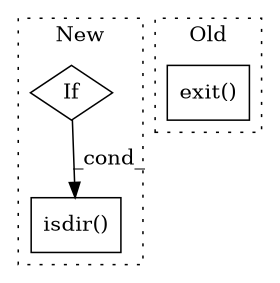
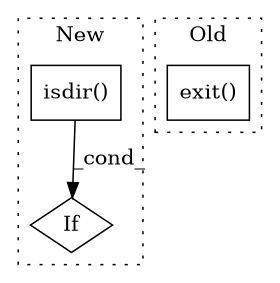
edge "If" -> "isdir()": reversed
